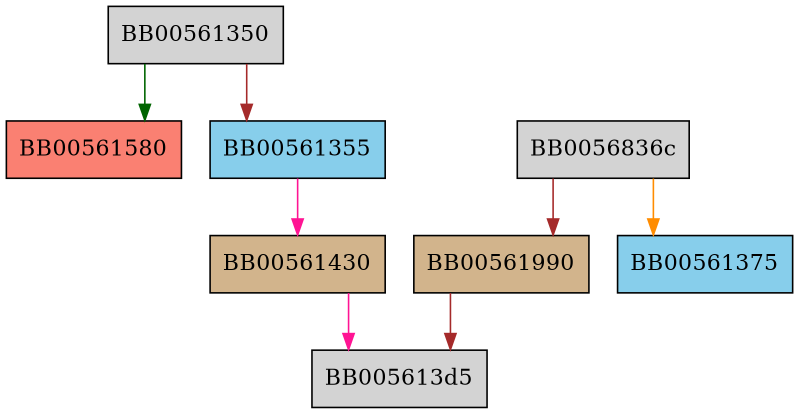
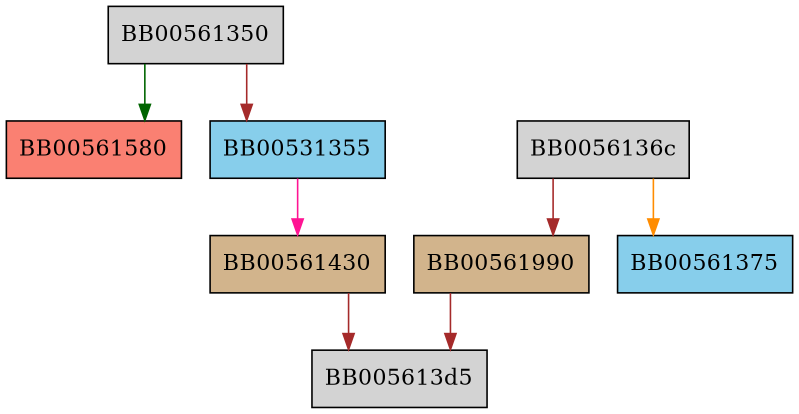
node "BB00561355": label "BB00561355" -> "BB00531355"
node "BB0056836c": label "BB0056836c" -> "BB0056136c"
edge "BB00561430" -> "BB005613d5": color deeppink -> brown
